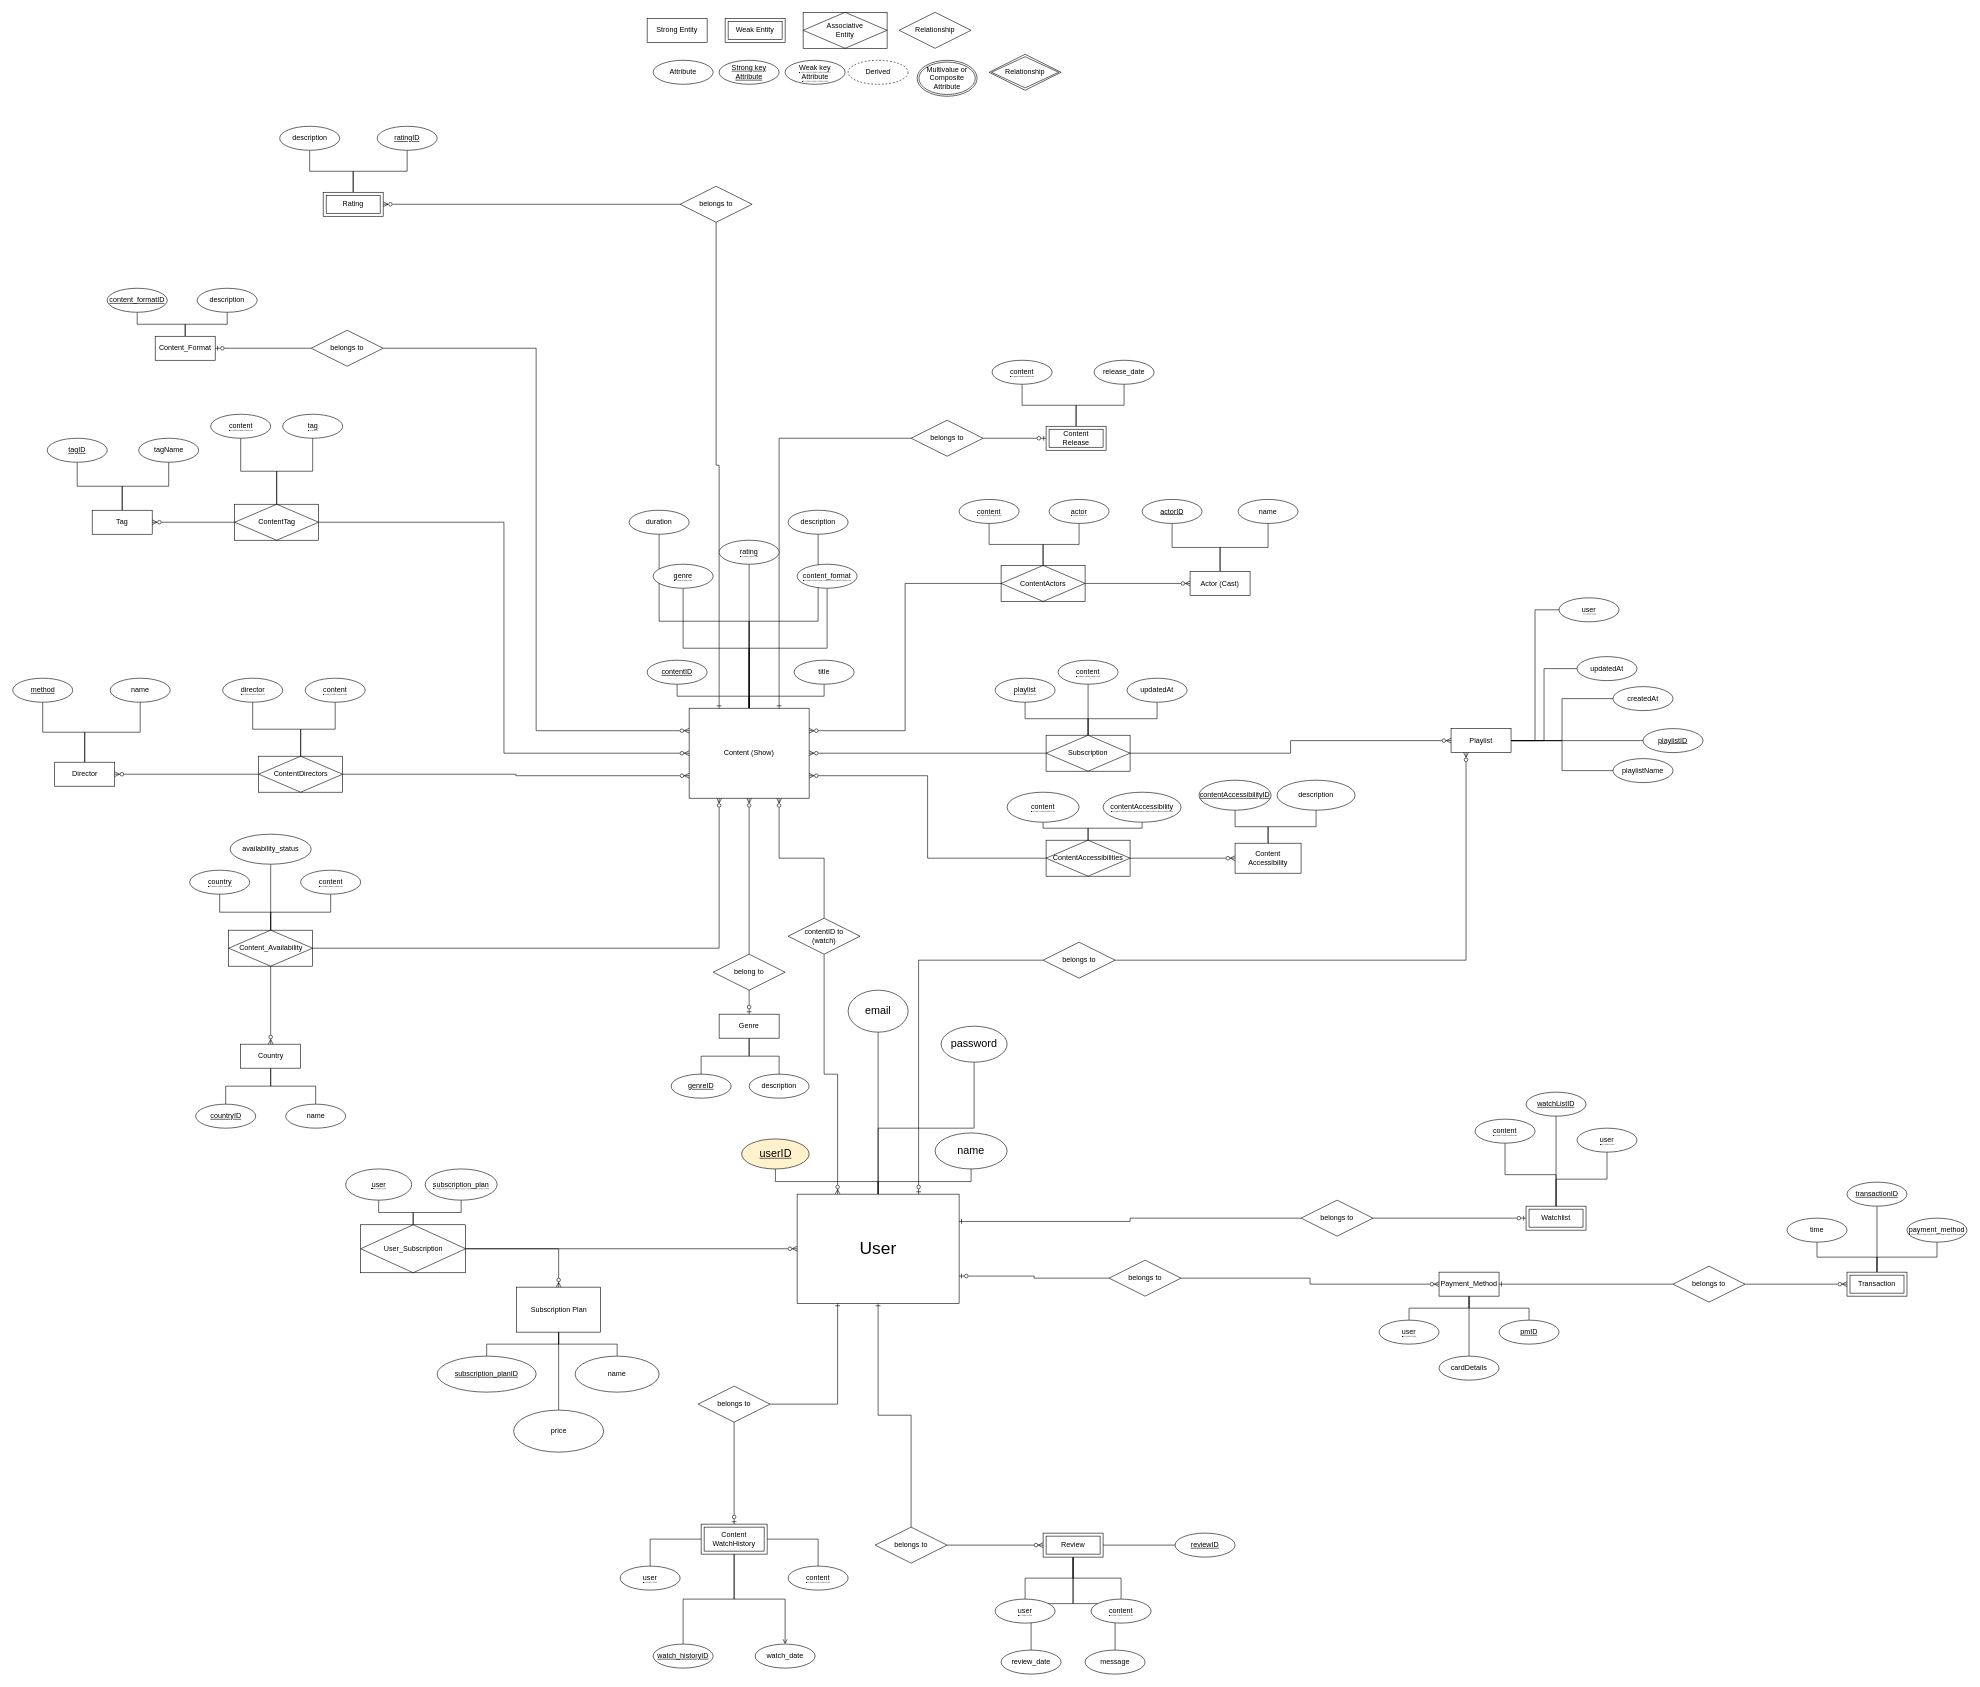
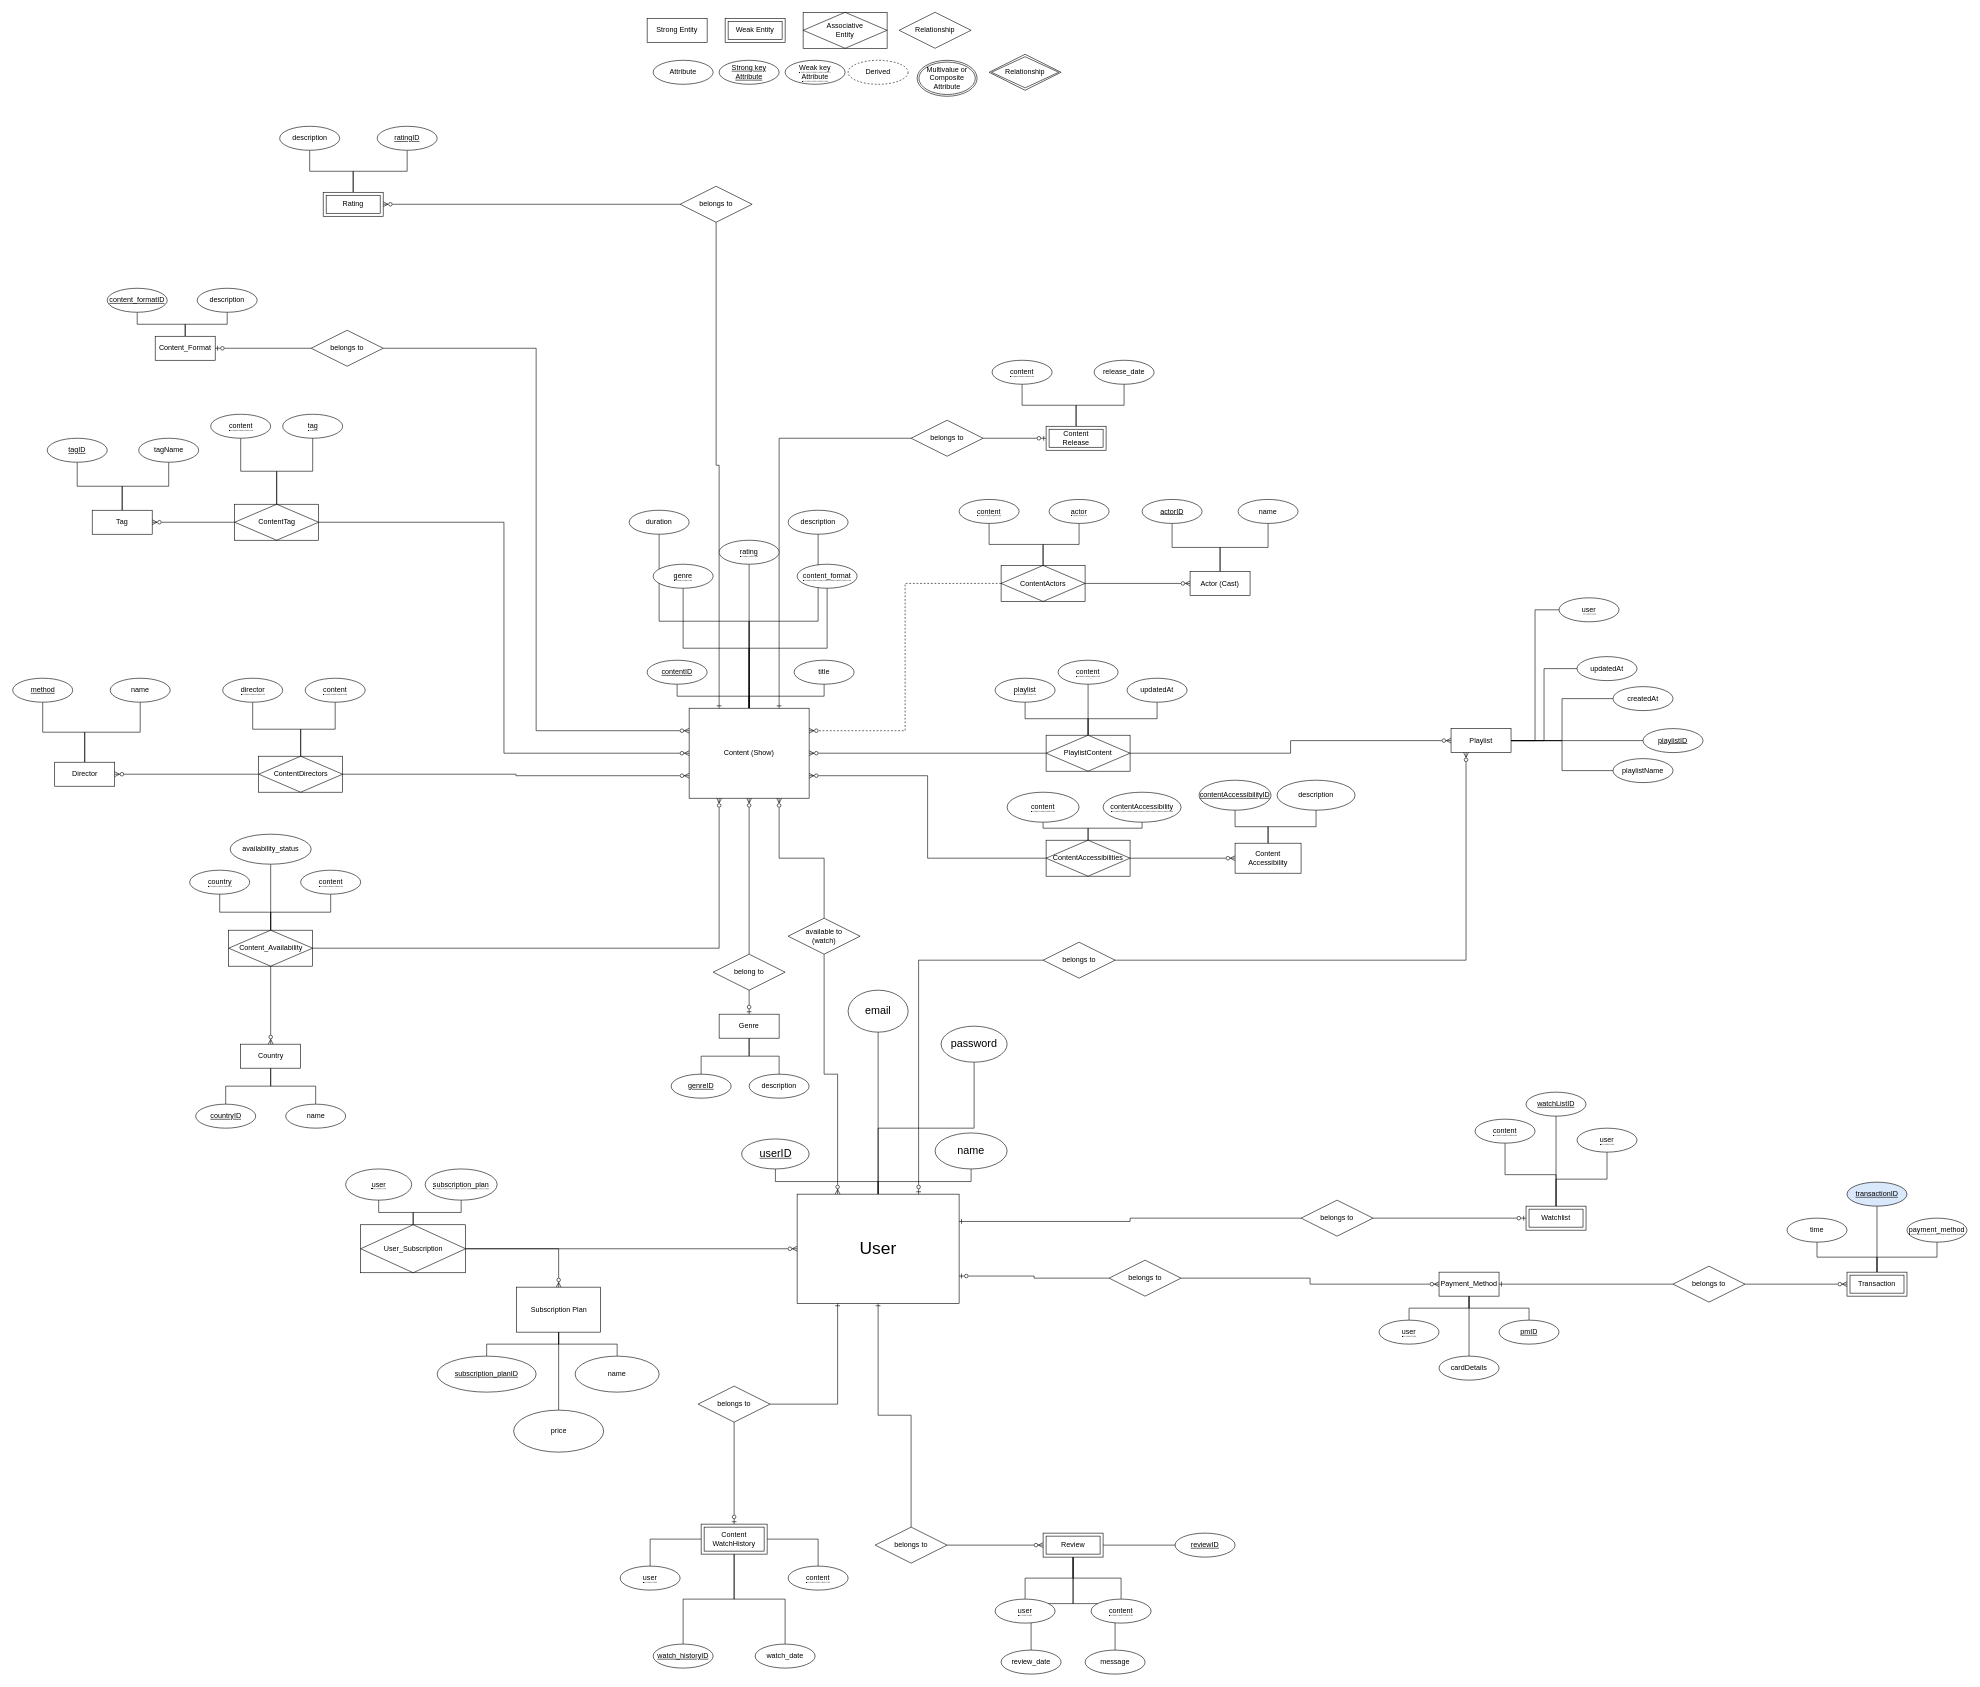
edge "ContentActors" -> "Content (Show)": style solid -> dashed
node "Subscription": label "Subscription" -> "PlaylistContent"
node "contentID to (watch)": label "contentID to (watch)" -> "available to (watch)"
node "userID": fillcolor #fff2cc -> #ffffff
node "transactionID": fillcolor #ffffff -> #dae8fc
edge "Content WatchHistory" -> "watch_date": arrowhead open -> none
